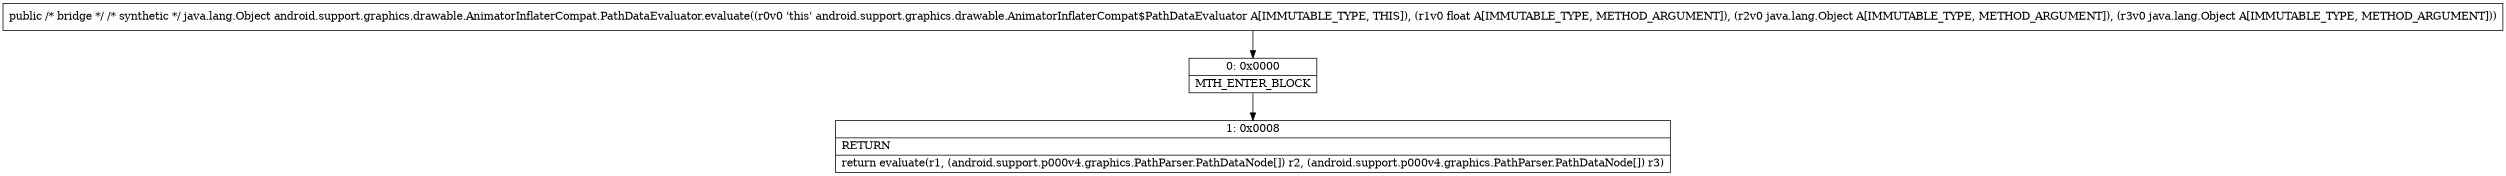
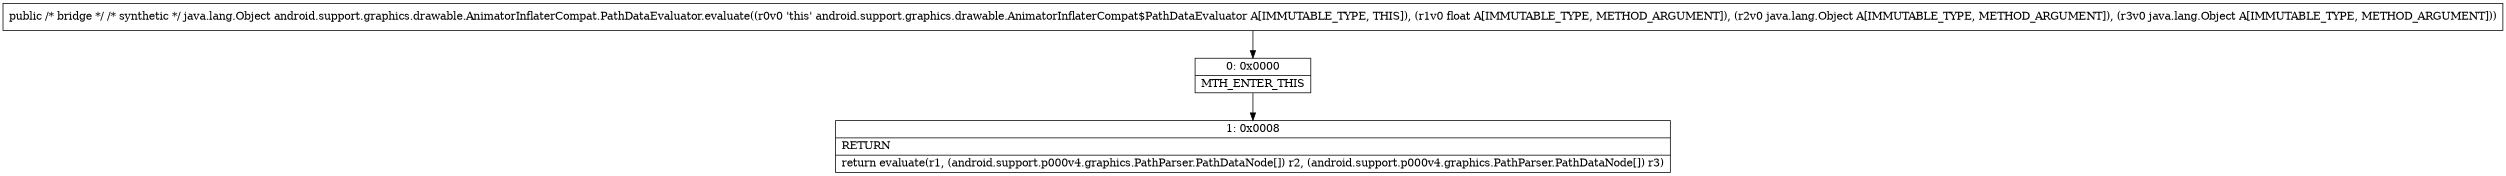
node "0: 0x0000": text "MTH_ENTER_BLOCK" -> "MTH_ENTER_THIS"
